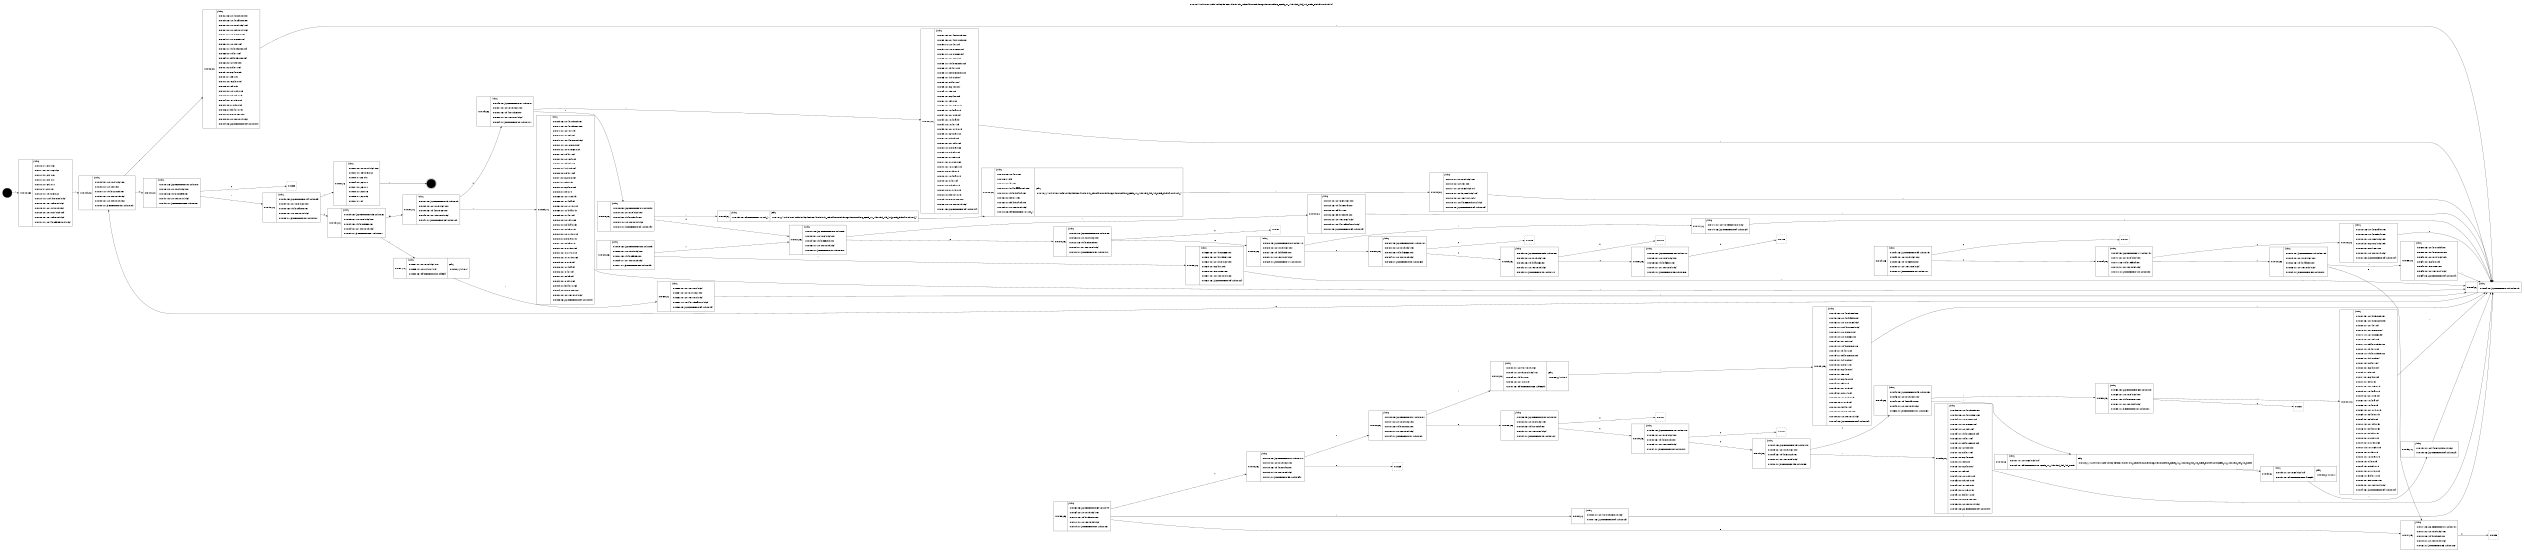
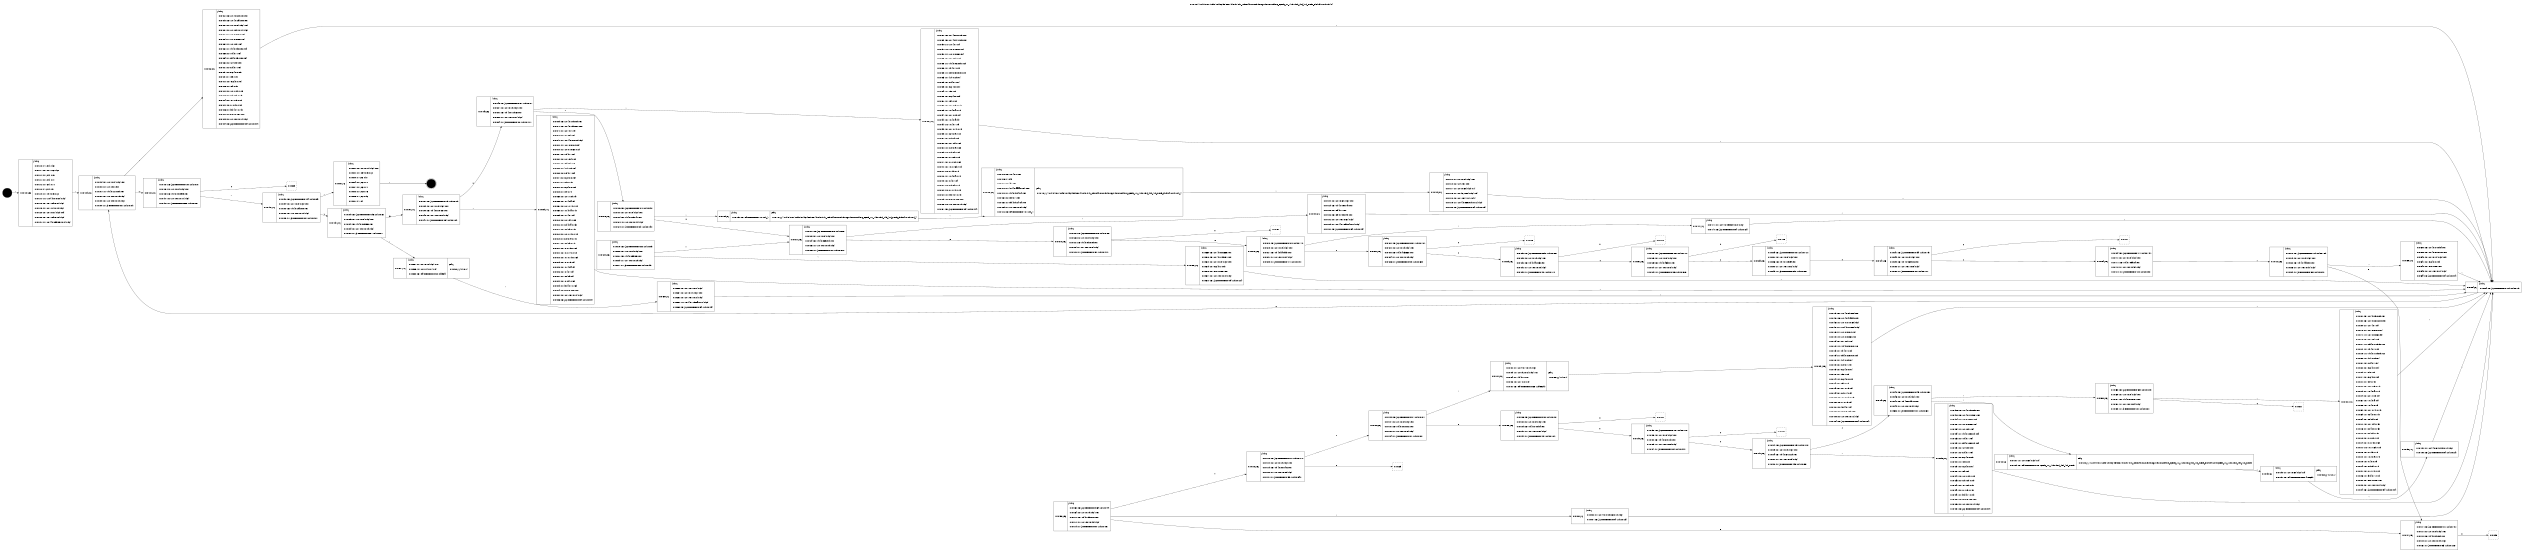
node "0x401720 [27]": removed
node "0x4013dd [25]": added
